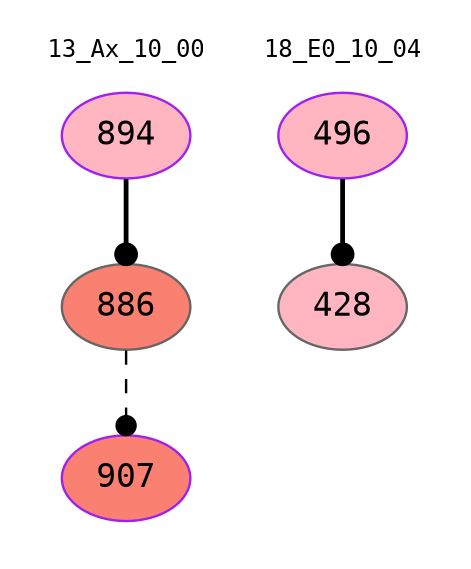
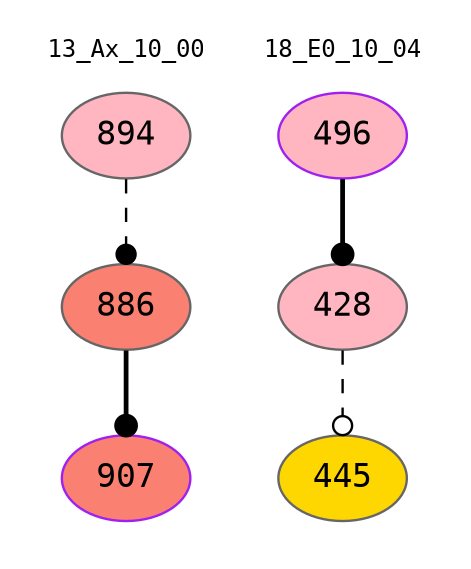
node "894": color purple -> gray40
edge "894" -> "886": style bold -> dashed
edge "886" -> "907": style dashed -> bold
node "445": added
